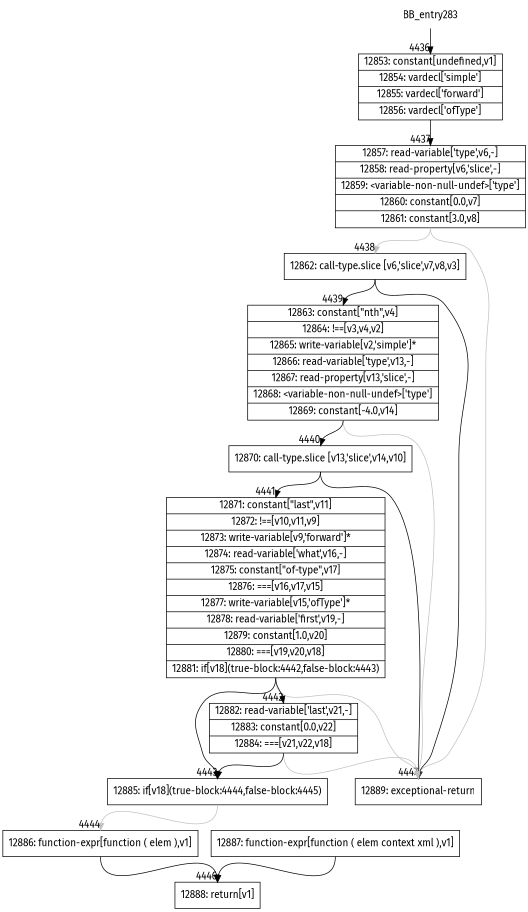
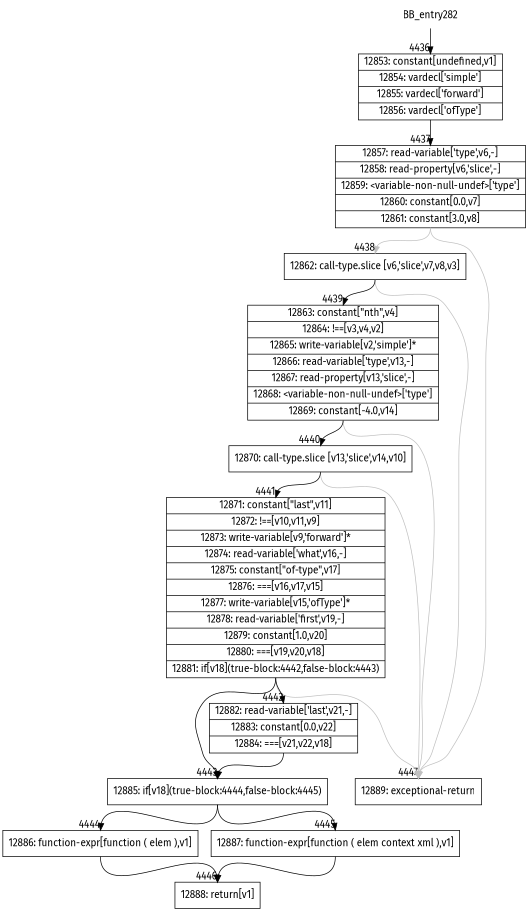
node "BB_entry283": label "BB_entry283" -> "BB_entry282"
edge "12862: call-type.slice [v6,'slice',v7,v8,v3]" -> "12889: exceptional-return": color black -> gray
edge "12870: call-type.slice [v13,'slice',v14,v10]" -> "12889: exceptional-return": color black -> gray
edge "12882: read-variable['last',v21,-]" -> "12889: exceptional-return": removed
edge "12885: if[v18](true-block:4444,false-block:4445)" -> "12886: function-expr[function ( elem ),v1]": color gray -> black
edge "12885: if[v18](true-block:4444,false-block:4445)" -> "12887: function-expr[function ( elem context xml ),v1]": added
